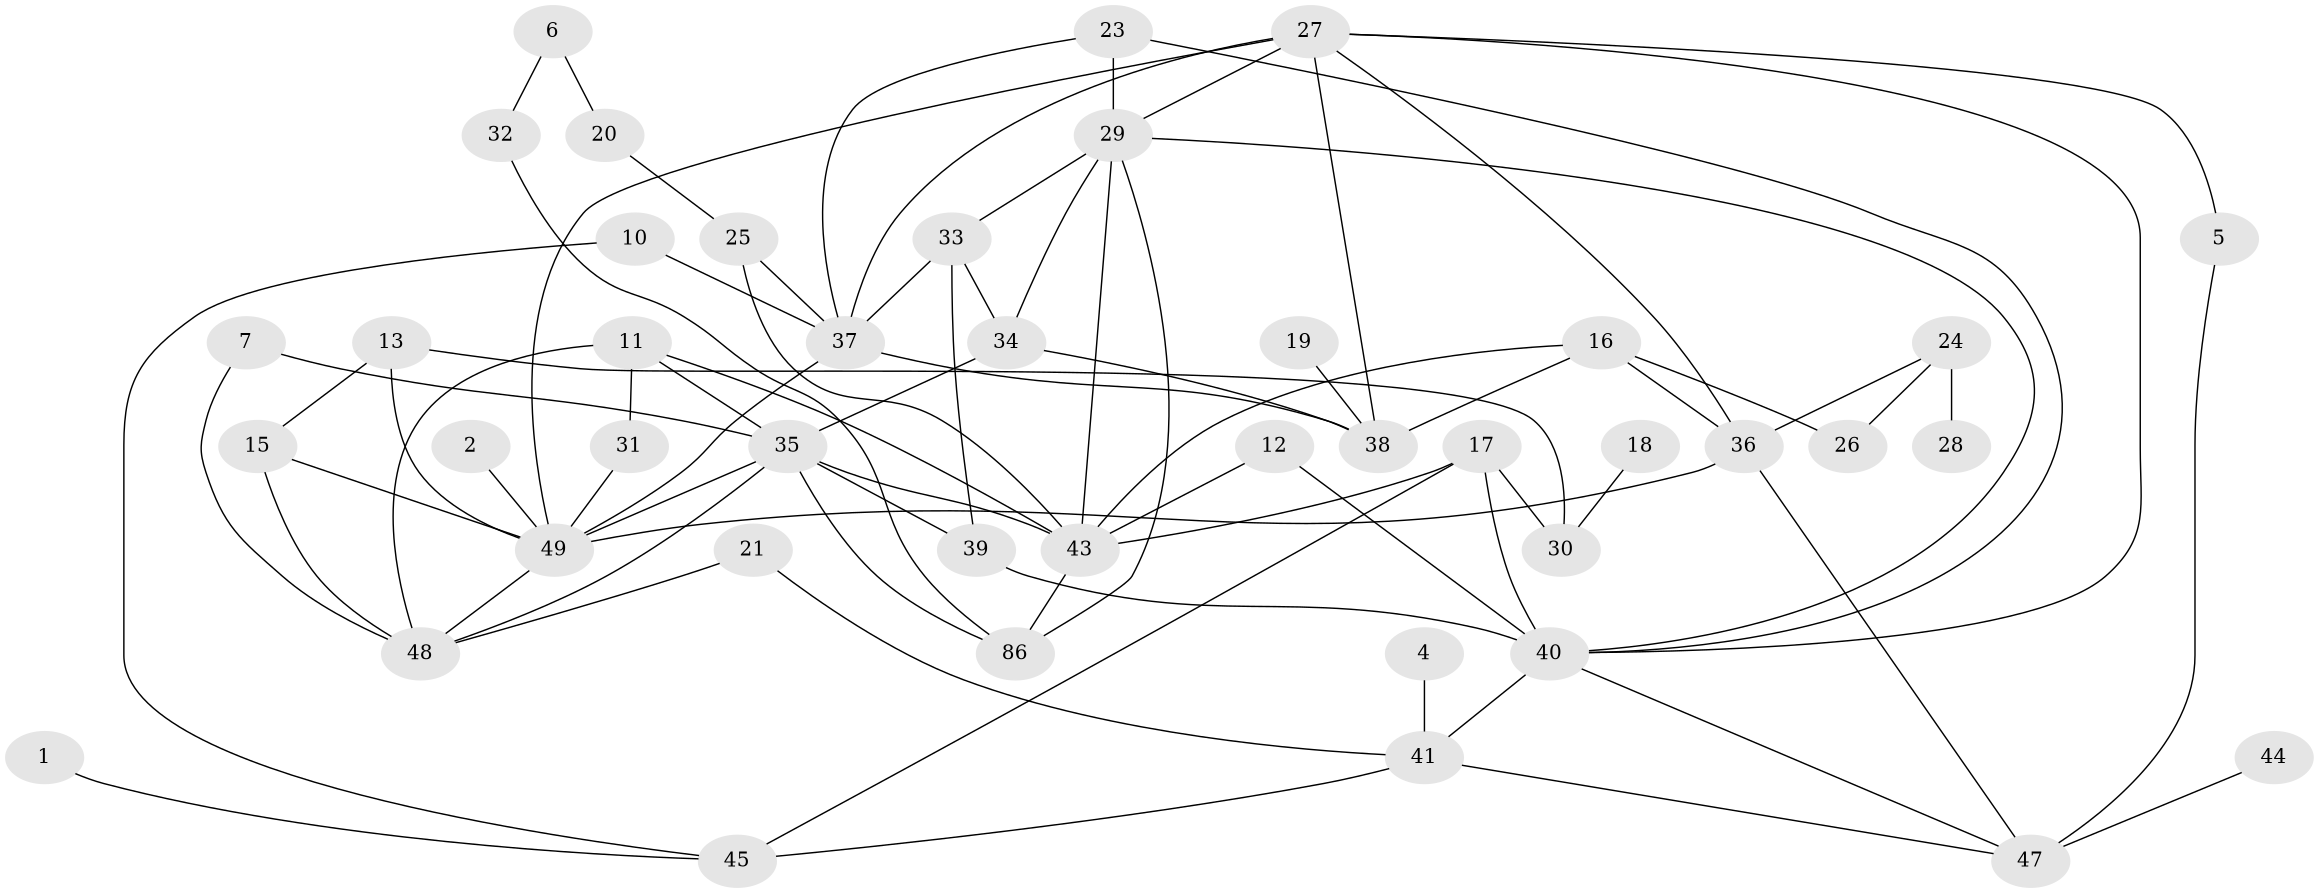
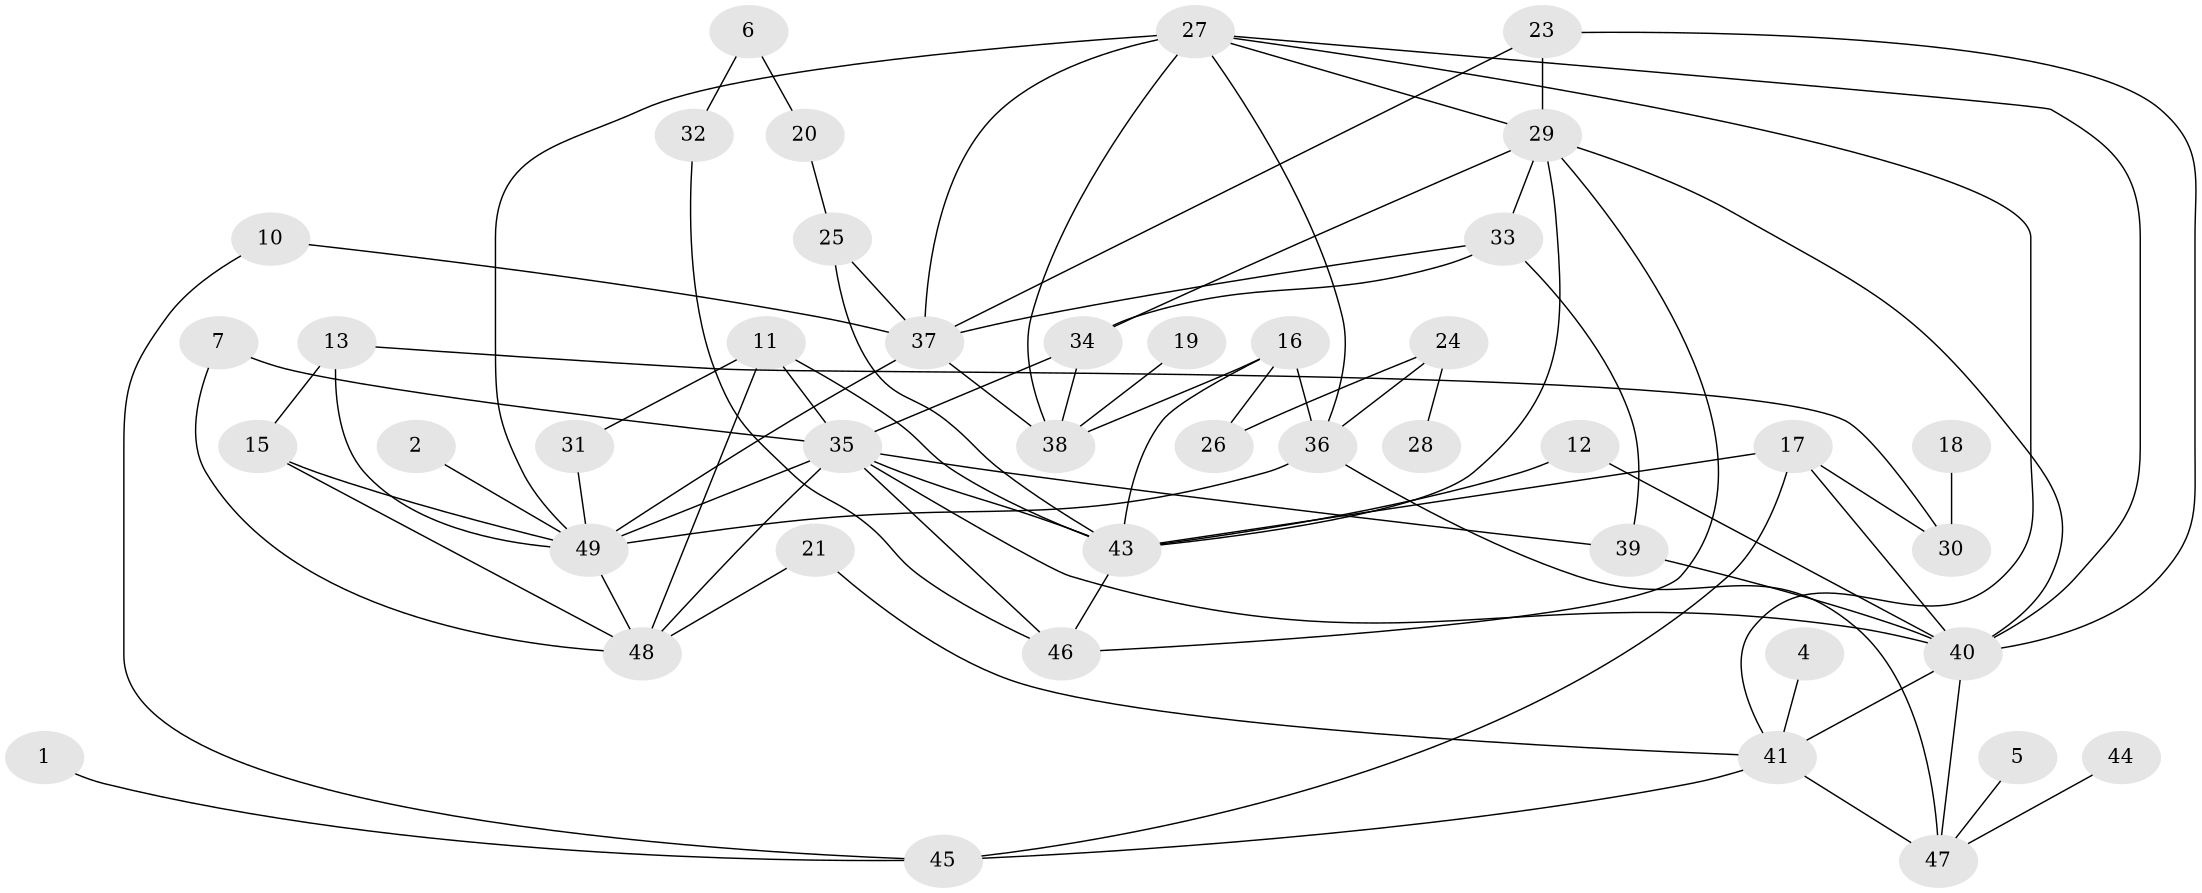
edge "27" -- "5": now "27" -- "41"
edge "35" -- "40": added
node "86": label "86" -> "46"
